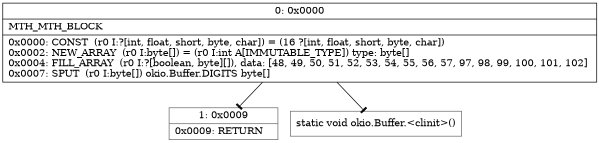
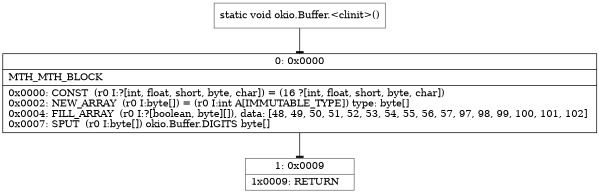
edge "0: 0x0000" -> "static void okio.Buffer.<clinit>()": reversed
node "1: 0x0009": text "0x0009: RETURN" -> "1x0009: RETURN"
